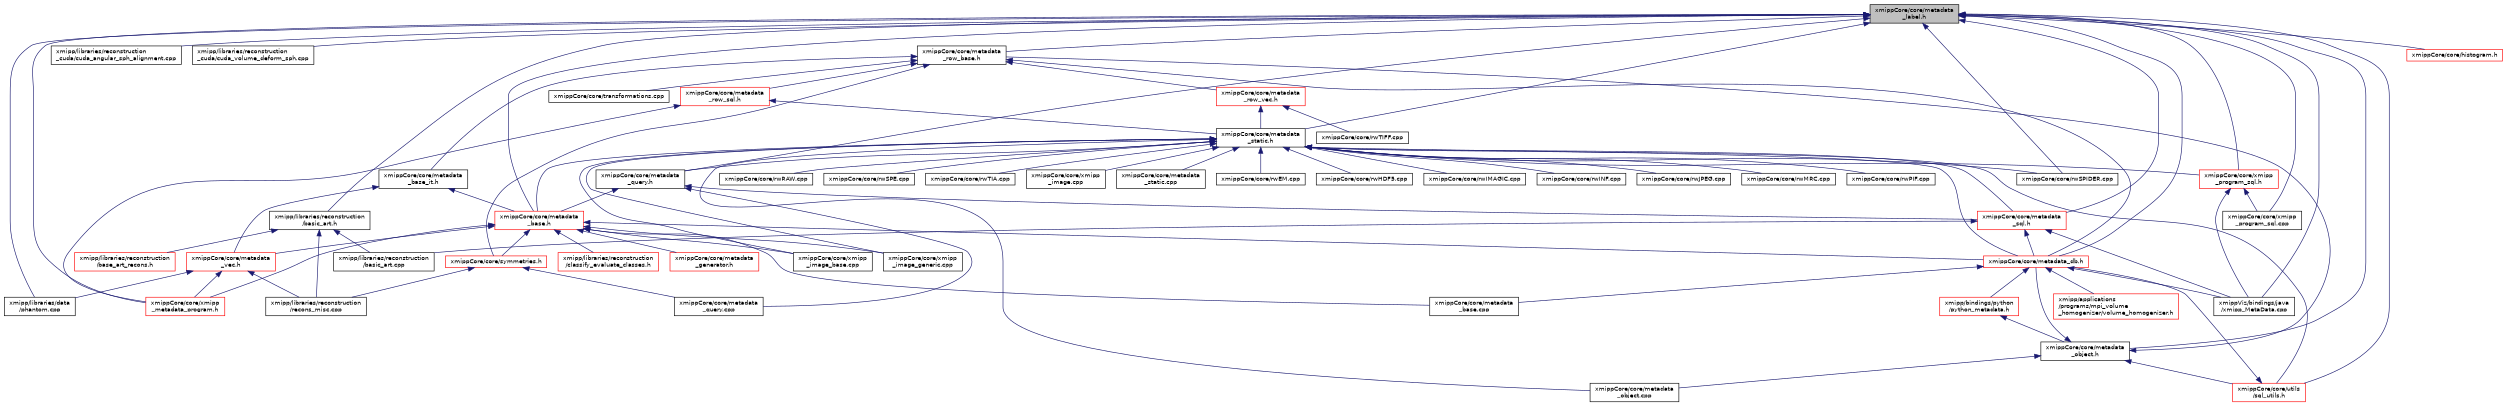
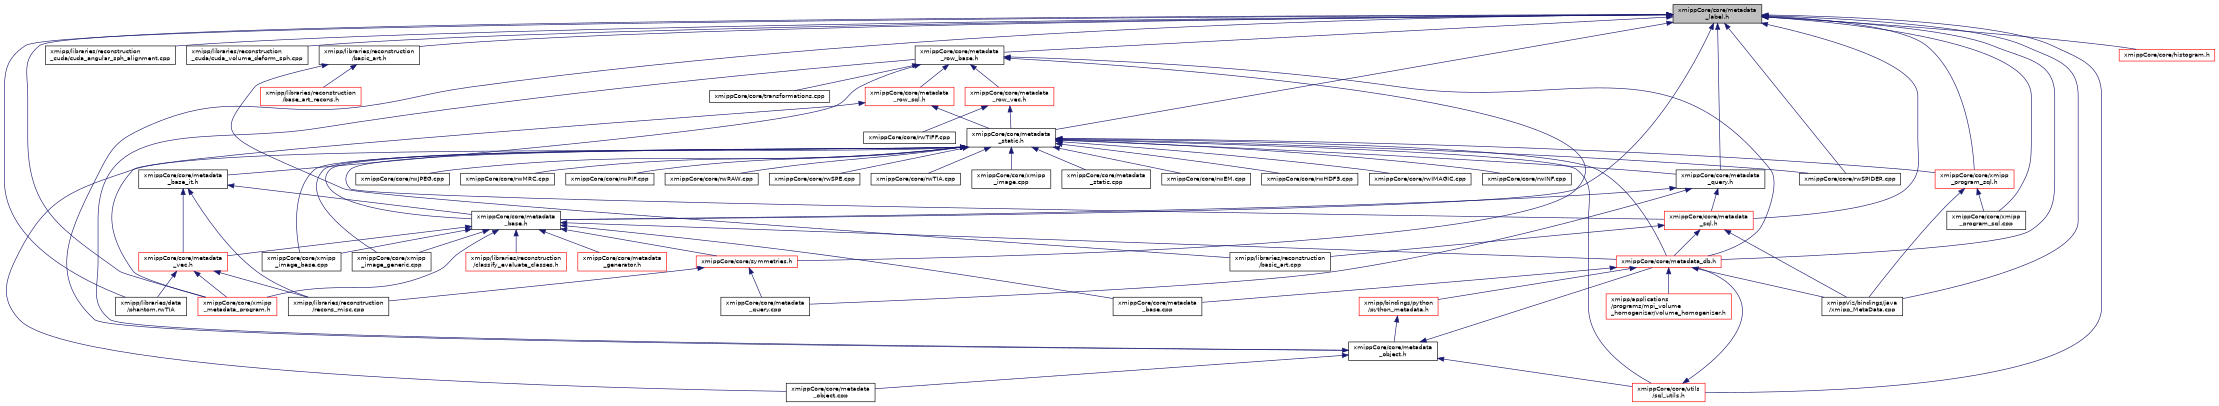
node "xmippCore/core/metadata _base.h": color red -> black
edge "xmipp/libraries/reconstruction /recons_misc.cpp" -> "xmipp/libraries/reconstruction /basic_art.h": now "xmipp/libraries/reconstruction /recons_misc.cpp" -> "xmippCore/core/metadata _base_it.h"
node "xmipp/libraries/data /phantom.cpp": label "xmipp/libraries/data /phantom.cpp" -> "xmipp/libraries/data /phantom.rwTIA"
